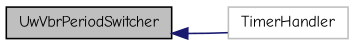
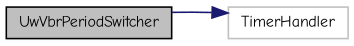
edge "TimerHandler" -> "UwVbrPeriodSwitcher": reversed
